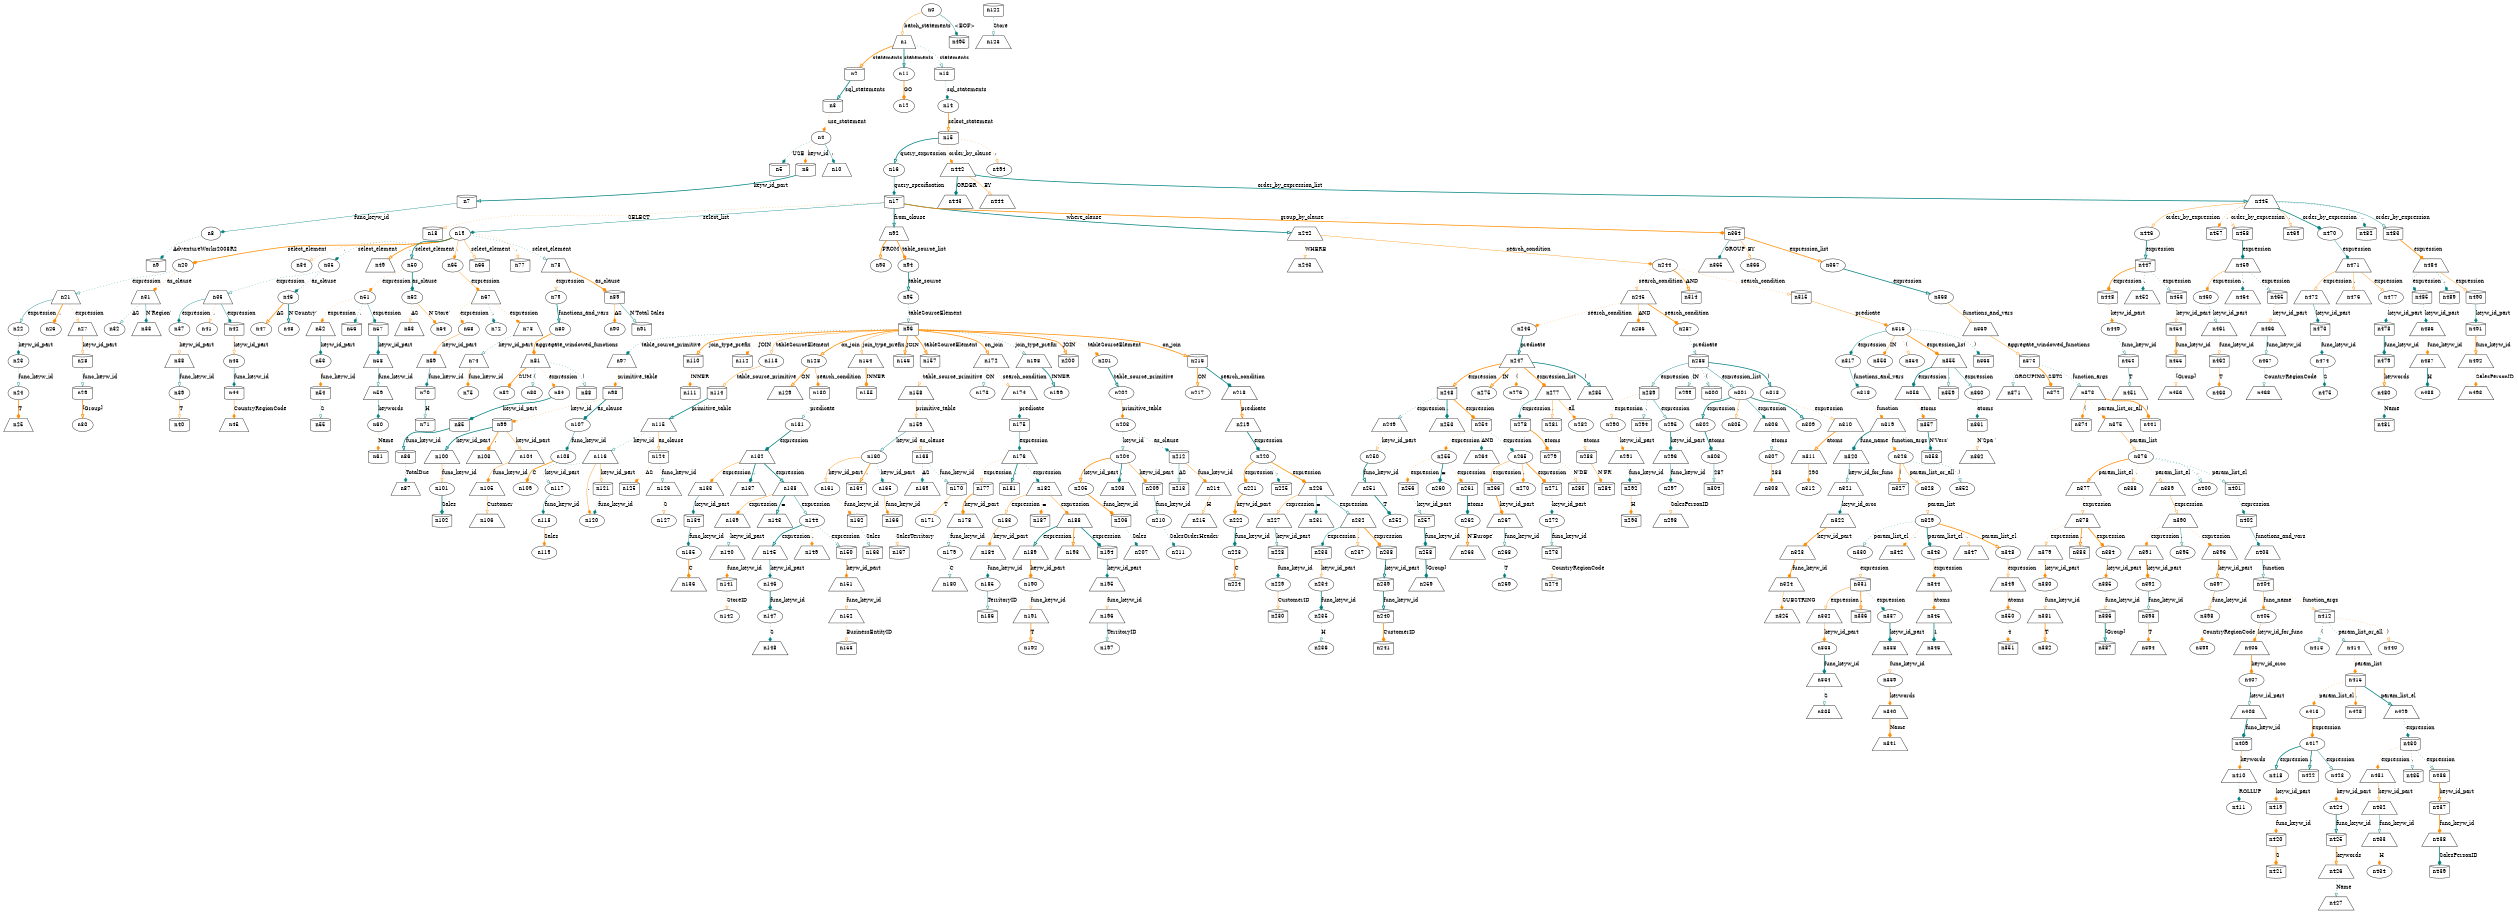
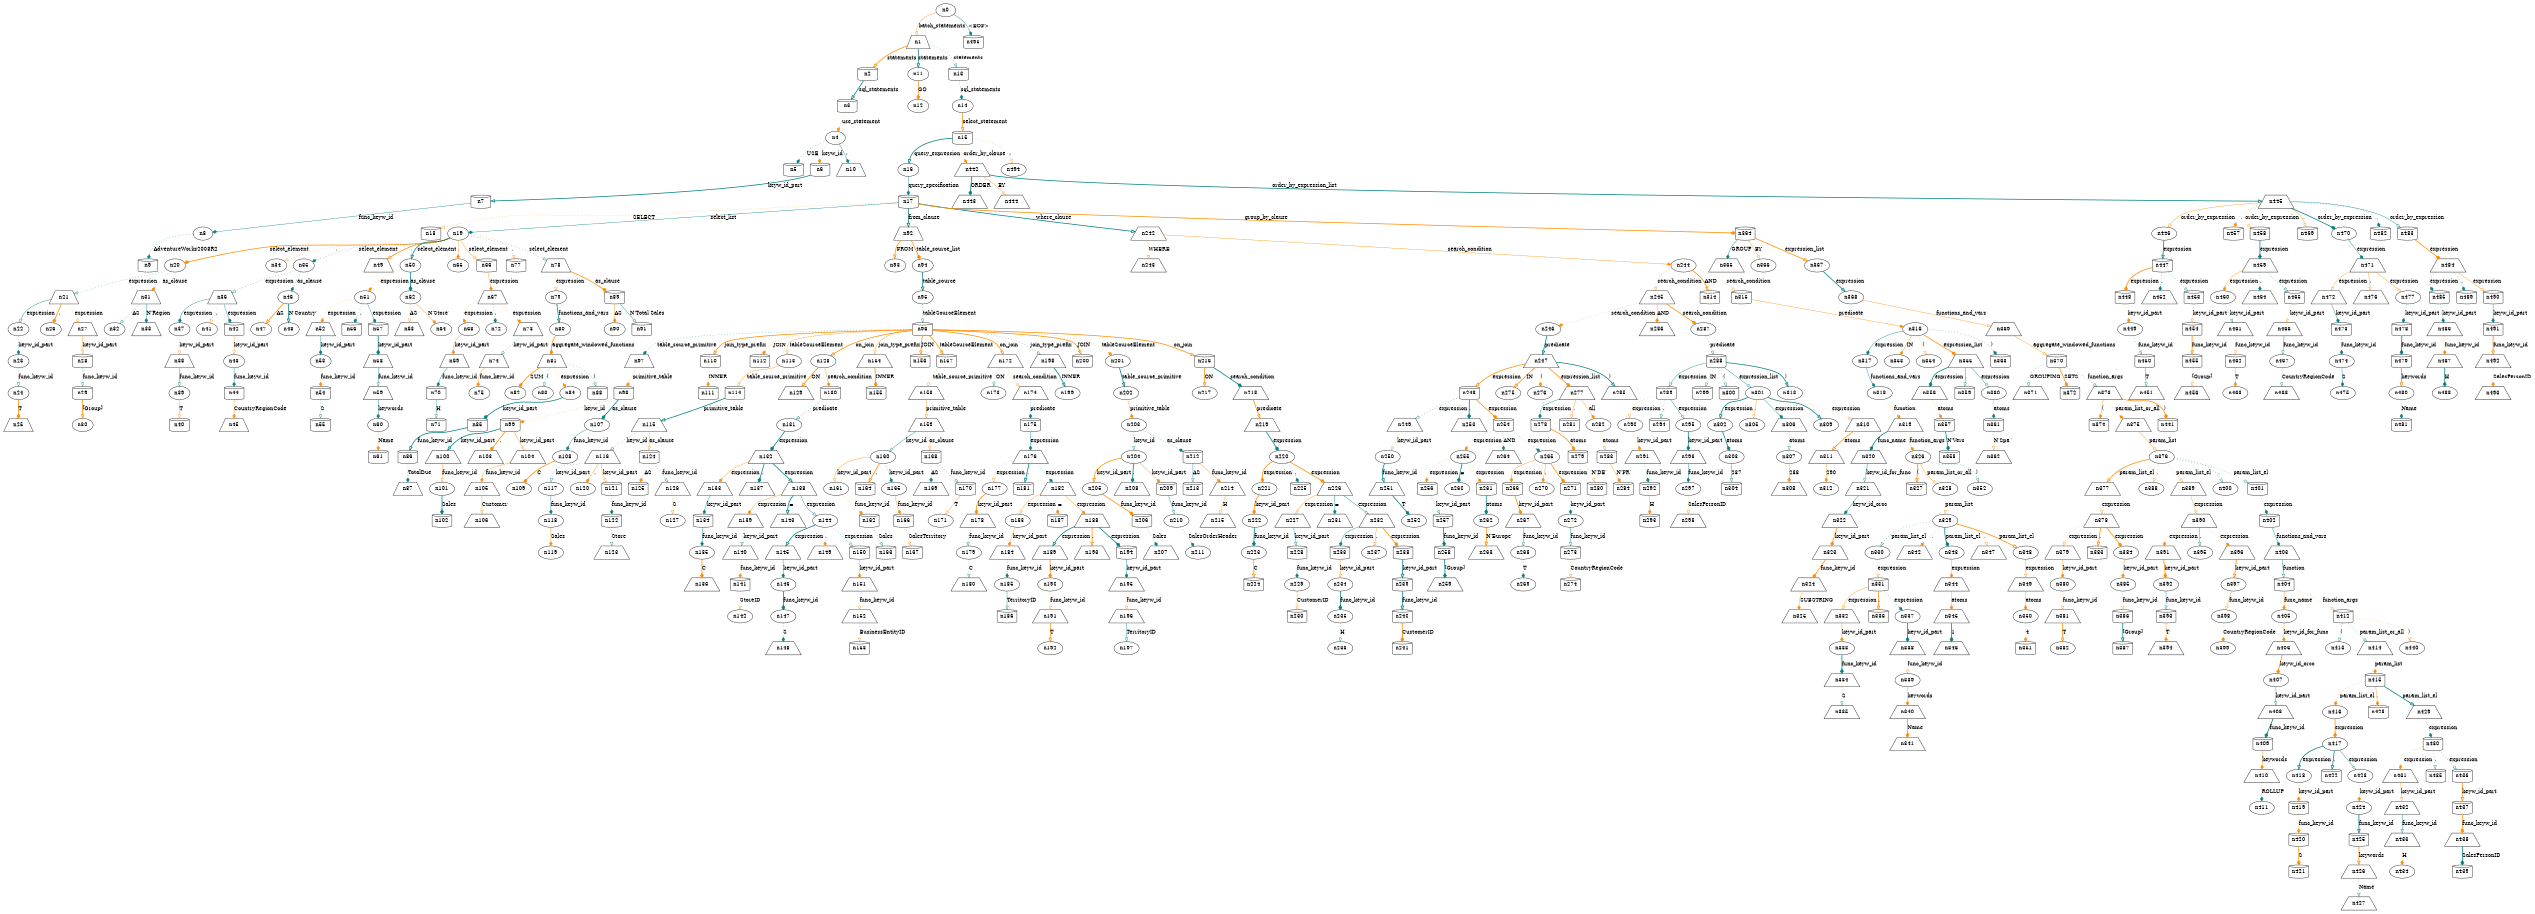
edge "n65" -> "n67": now "n66" -> "n67"
node "n177": shape cylinder -> ellipse
edge "n121" -> "n120": now "n121" -> "n122"
